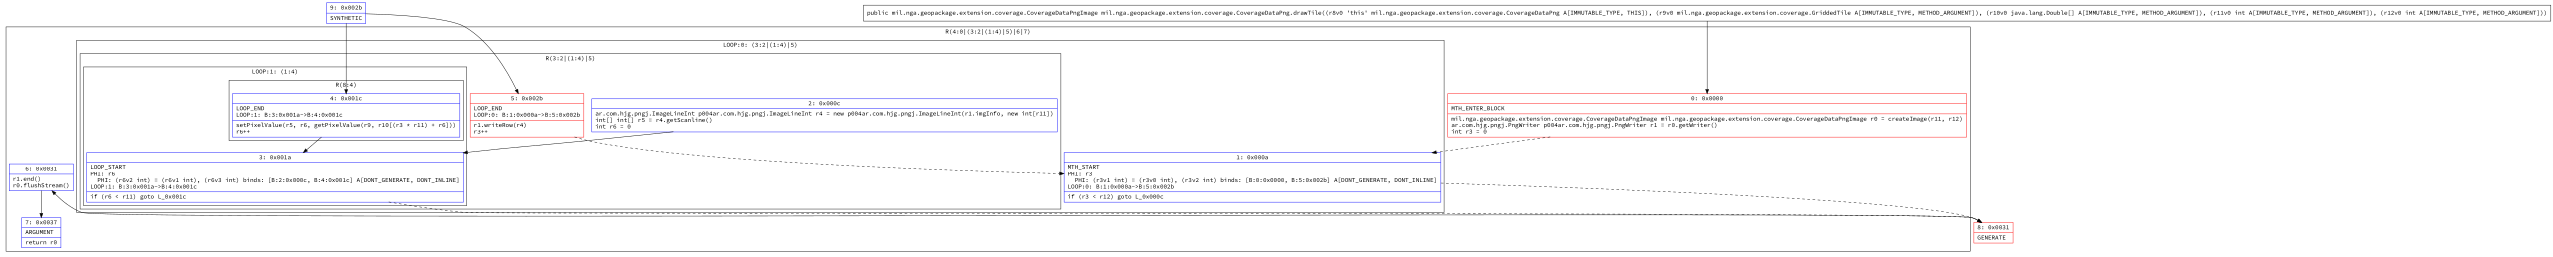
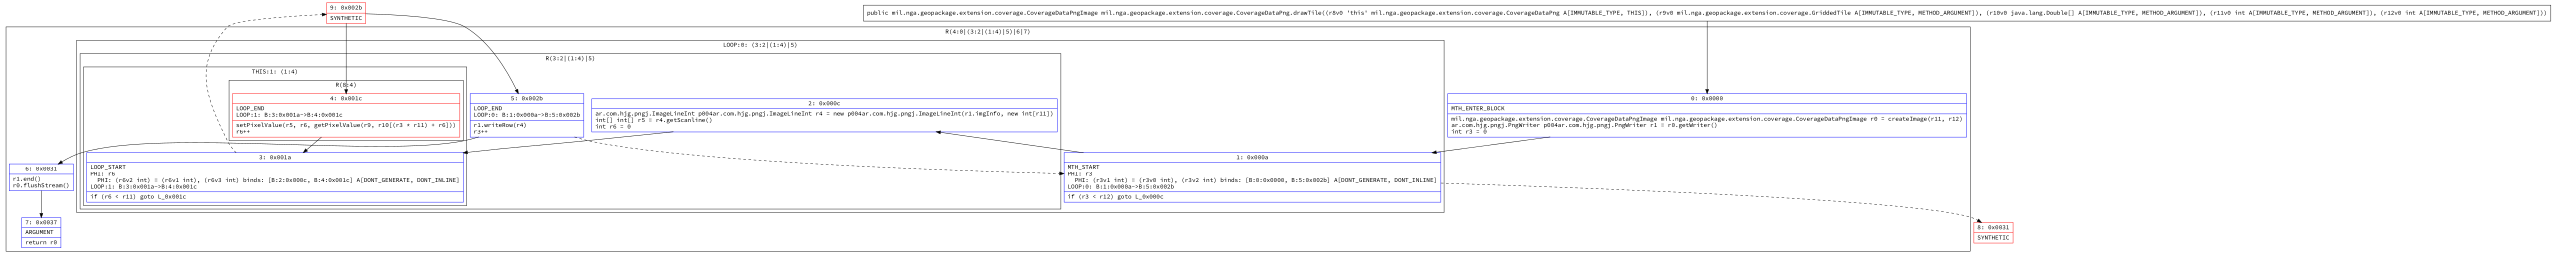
node "9: 0x002b": color blue -> red
cluster "LOOP:1: (1:4)": label "LOOP:1: (1:4)" -> "THIS:1: (1:4)"
node "4: 0x001c": color blue -> red
node "5: 0x002b": color red -> blue
node "0: 0x0000": color red -> blue
edge "1: 0x000a" -> "2: 0x000c": added
edge "0: 0x0000" -> "1: 0x000a": style dashed -> solid
edge "3: 0x001a" -> "8: 0x0031": now "3: 0x001a" -> "9: 0x002b"
edge "8: 0x0031" -> "6: 0x0031": now "5: 0x002b" -> "6: 0x0031"
node "8: 0x0031": text "GENERATE" -> "SYNTHETIC"
